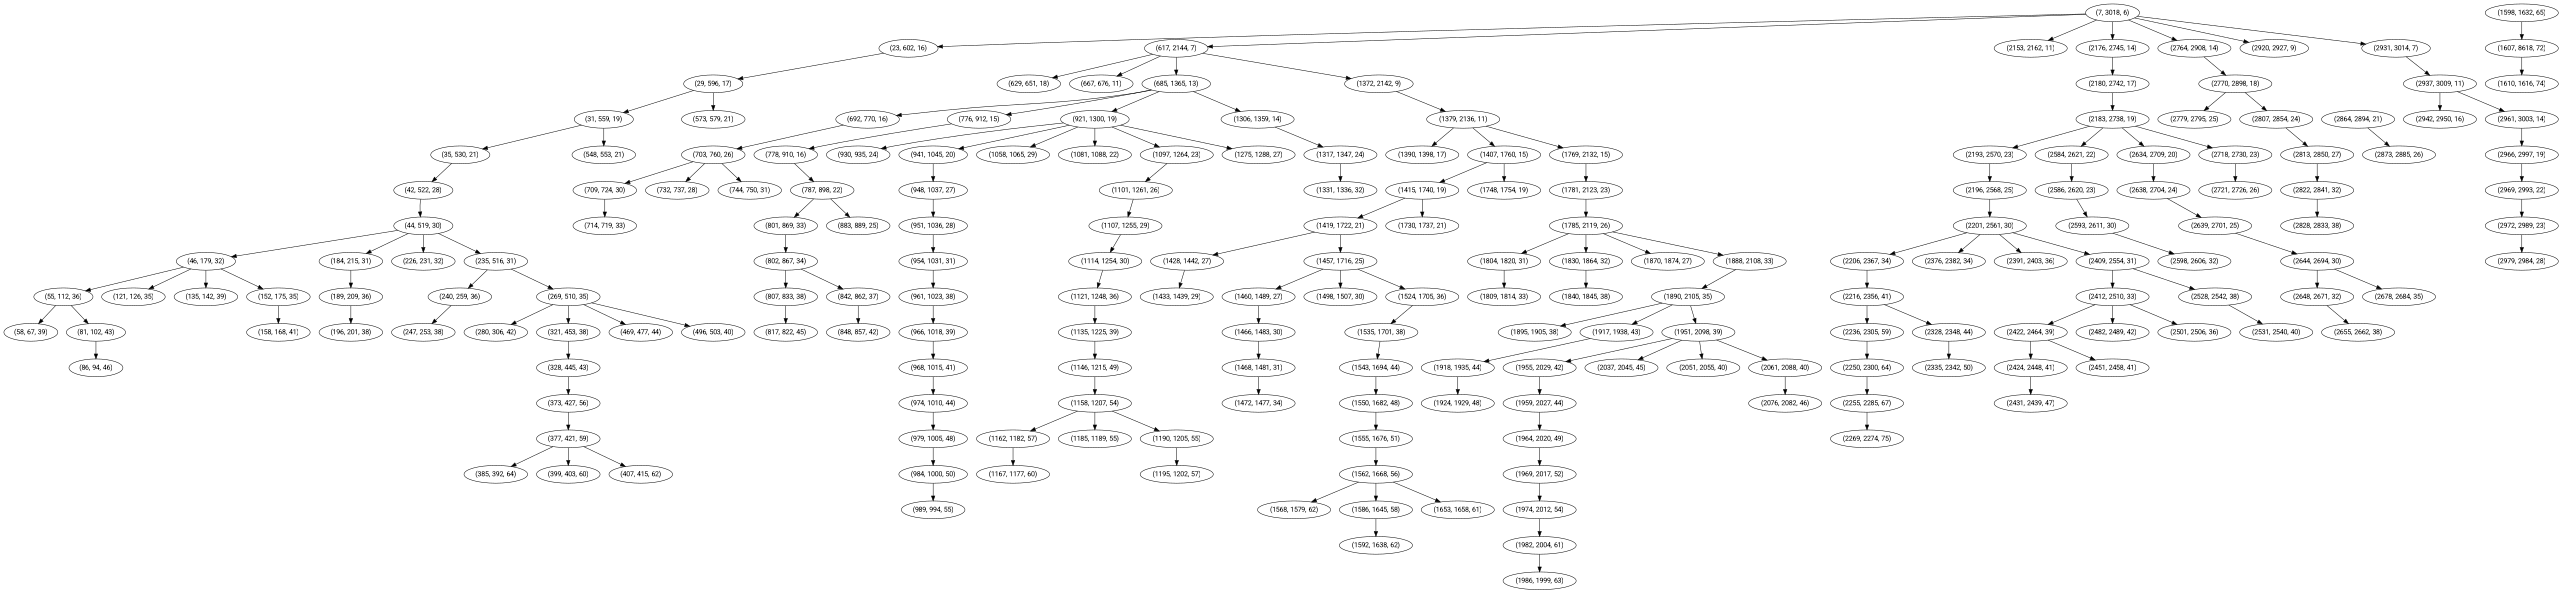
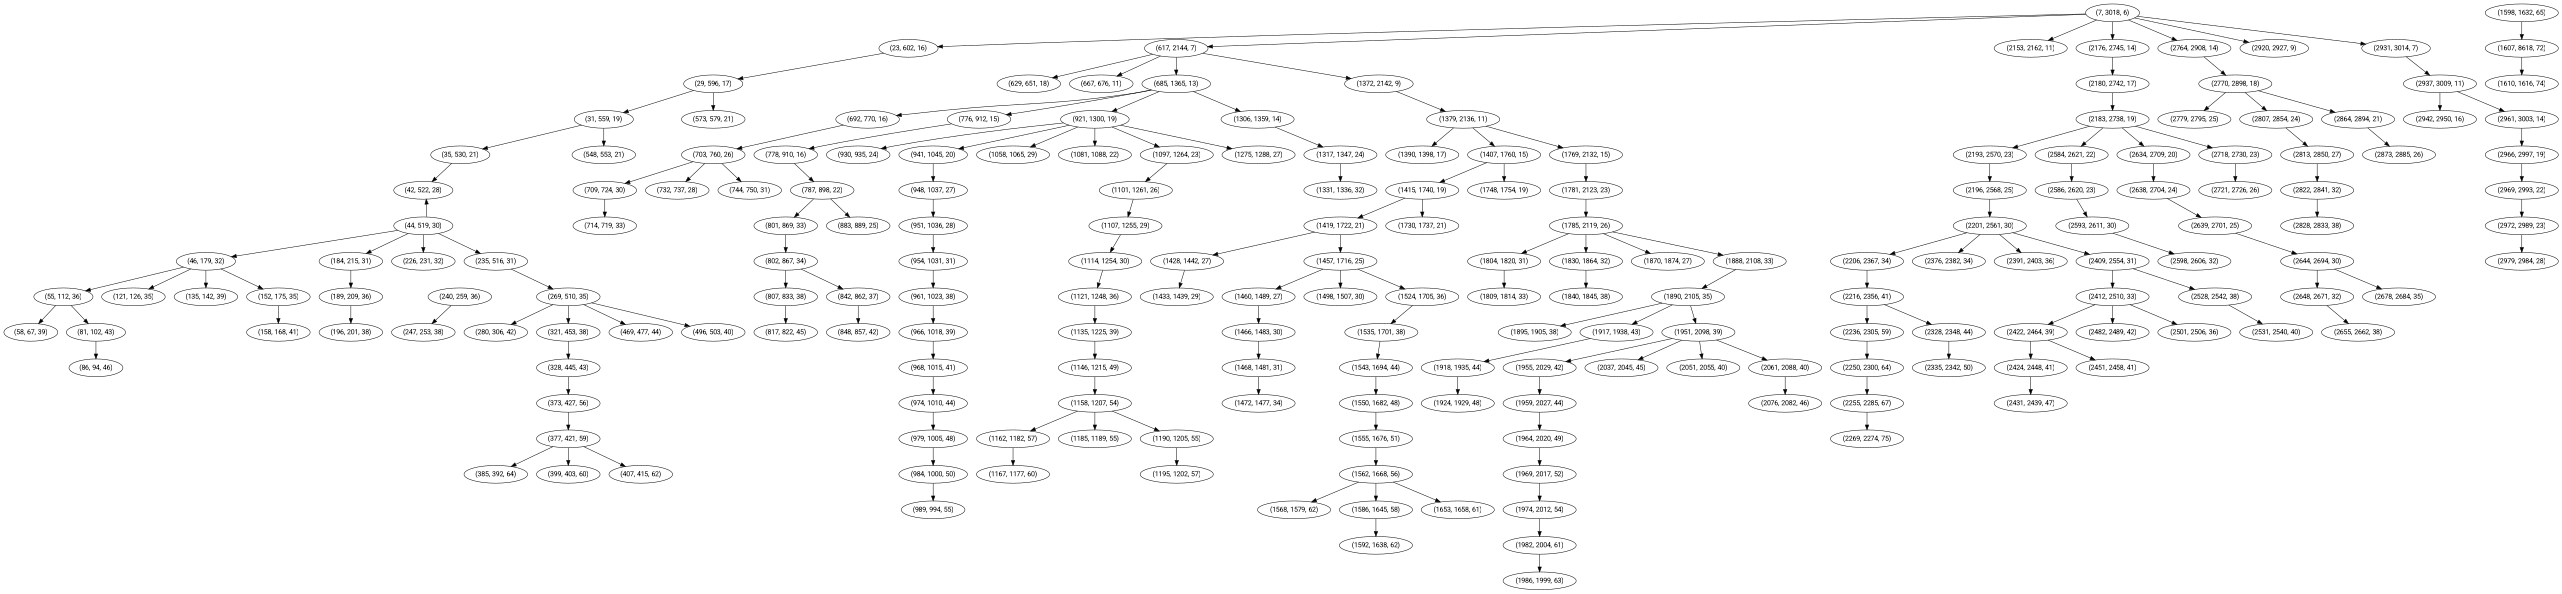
edge "(2770, 2898, 18)" -> "(2864, 2894, 21)": added
edge "(42, 522, 28)" -> "(44, 519, 30)": reversed
edge "(235, 516, 31)" -> "(240, 259, 36)": removed
